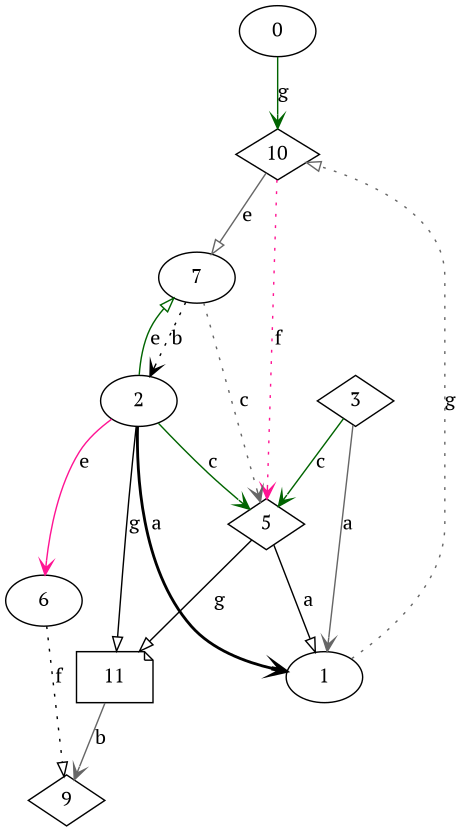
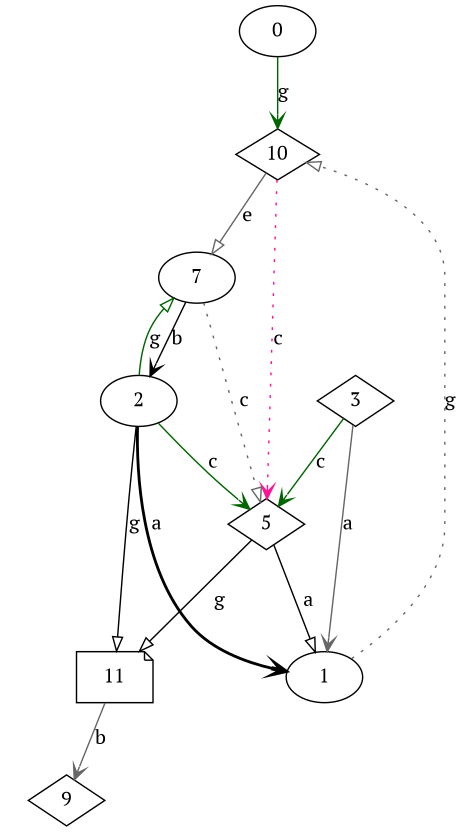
edge "7" -> "2": style dotted -> solid
edge "2" -> "7": label "e" -> "g"
edge "10" -> "5": label "f" -> "c"
edge "7" -> "5": arrowhead vee -> onormal
node "6": removed
